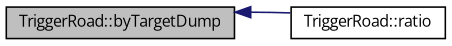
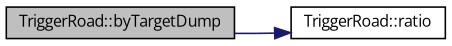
edge "TriggerRoad::ratio" -> "TriggerRoad::byTargetDump": reversed
